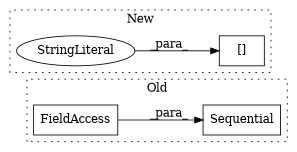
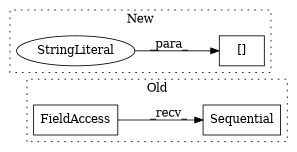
edge "FieldAccess" -> "Sequential": label "_para_" -> "_recv_"
